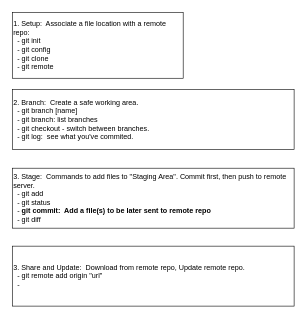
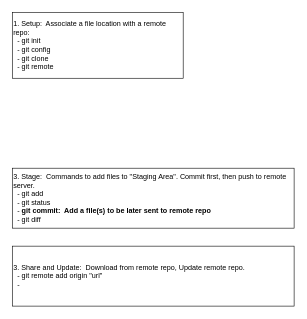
node "2. Branch: Create a safe working area. - git branch [name] - git branch: list branches - git checkout - switch between branches. - git log: see what you've commited.": removed
